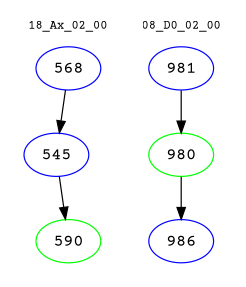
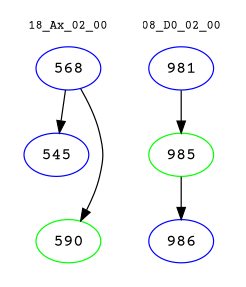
node "980": label "980" -> "985"
edge "545" -> "590": now "568" -> "590"
